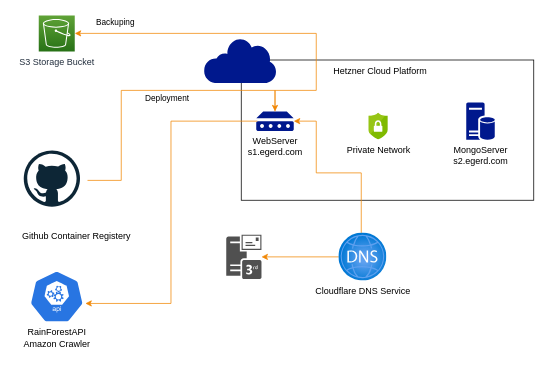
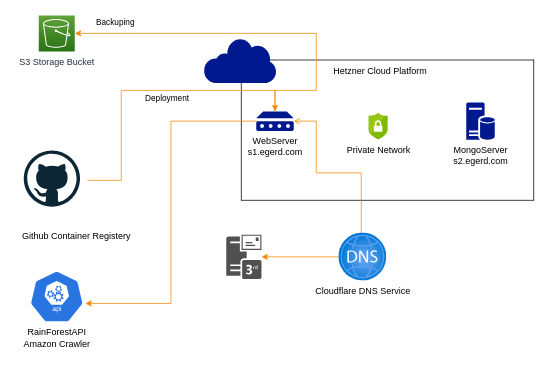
edge "Cloudflare DNS Service" -> "WebServer s1.egerd.com": arrowhead classic -> open
